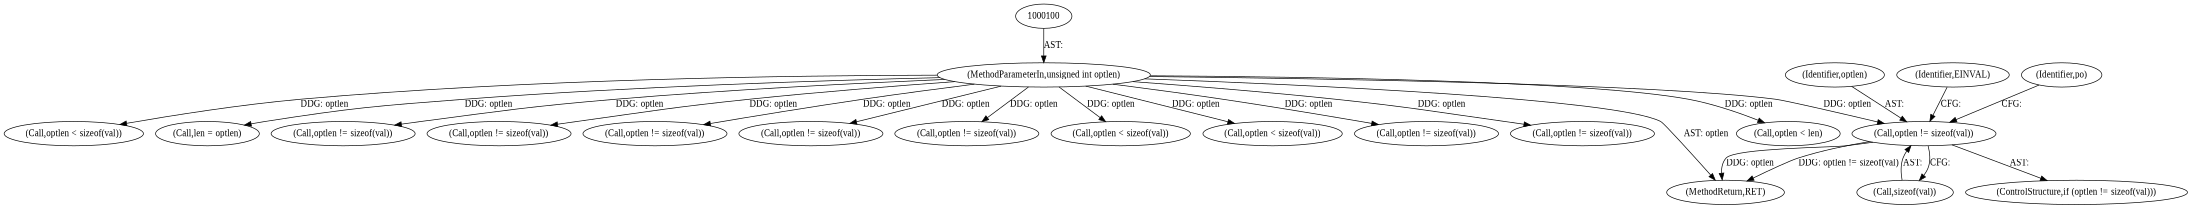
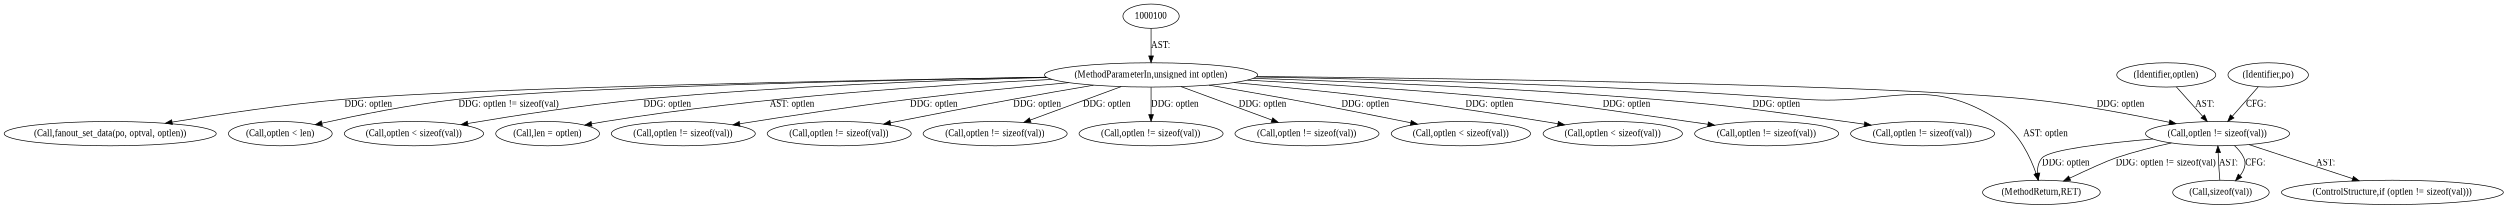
node "(Identifier,EINVAL)": removed
edge "(MethodParameterIn,unsigned int optlen)" -> "(Call,len = optlen)": label "DDG: optlen" -> "AST: optlen"
edge "(MethodParameterIn,unsigned int optlen)" -> "(Call,optlen < len)": label "DDG: optlen" -> "DDG: optlen != sizeof(val)"
node "(Call,fanout_set_data(po, optval, optlen))": added
